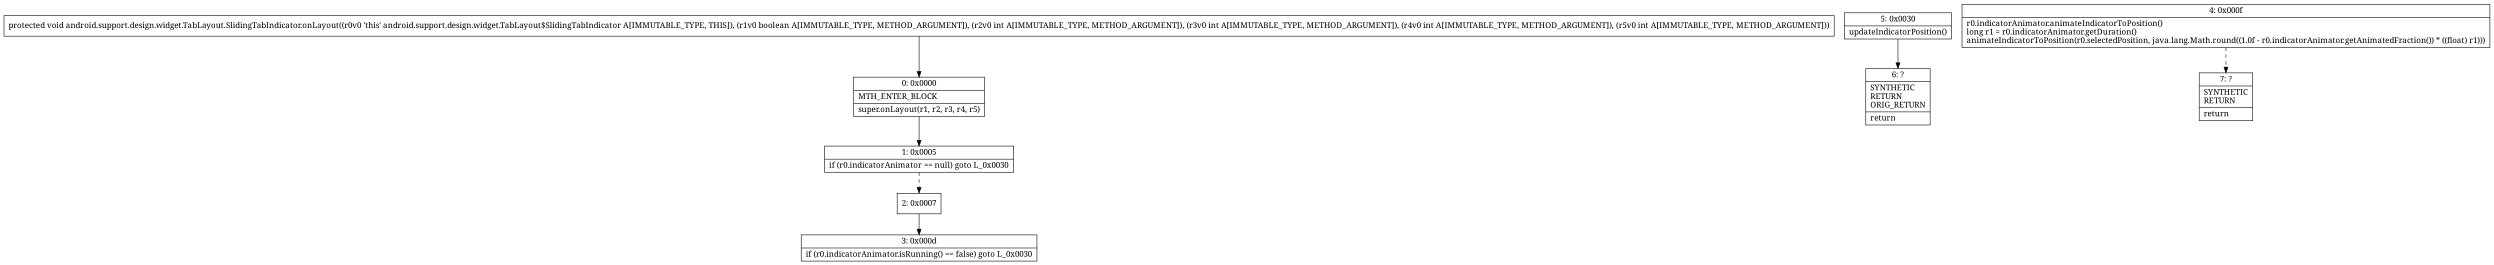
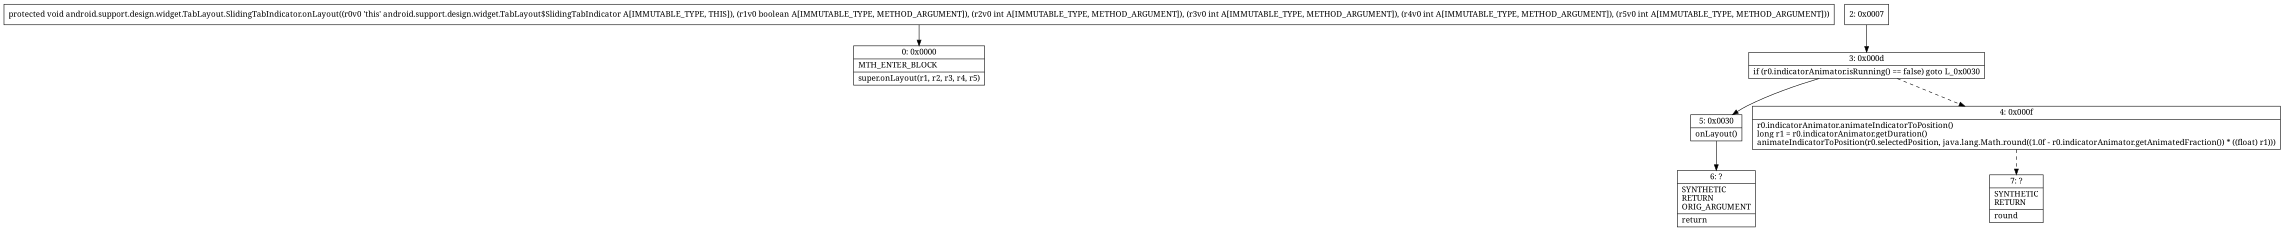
node "5: 0x0030": text "updateIndicatorPosition()" -> "onLayout()"
edge "3: 0x000d" -> "4: 0x000f": added
edge "3: 0x000d" -> "5: 0x0030": added
node "6: ?": text "ORIG_RETURN" -> "ORIG_ARGUMENT"
node "7: ?": text "return" -> "round"
node "1: 0x0005": removed
